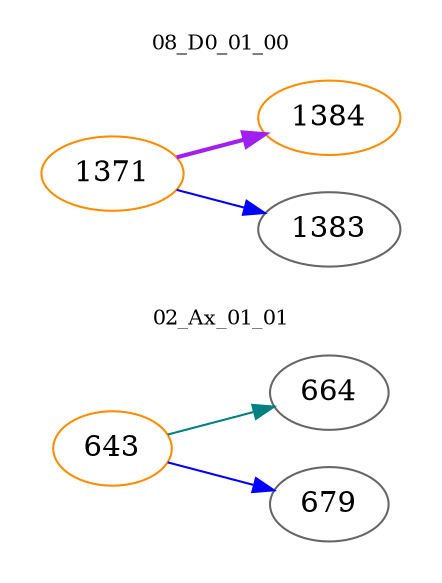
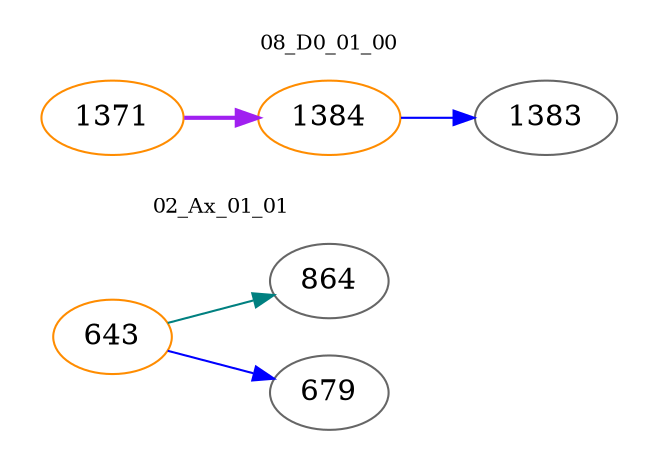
edge "1371" -> "1383": now "1384" -> "1383"
node "664": label "664" -> "864"
